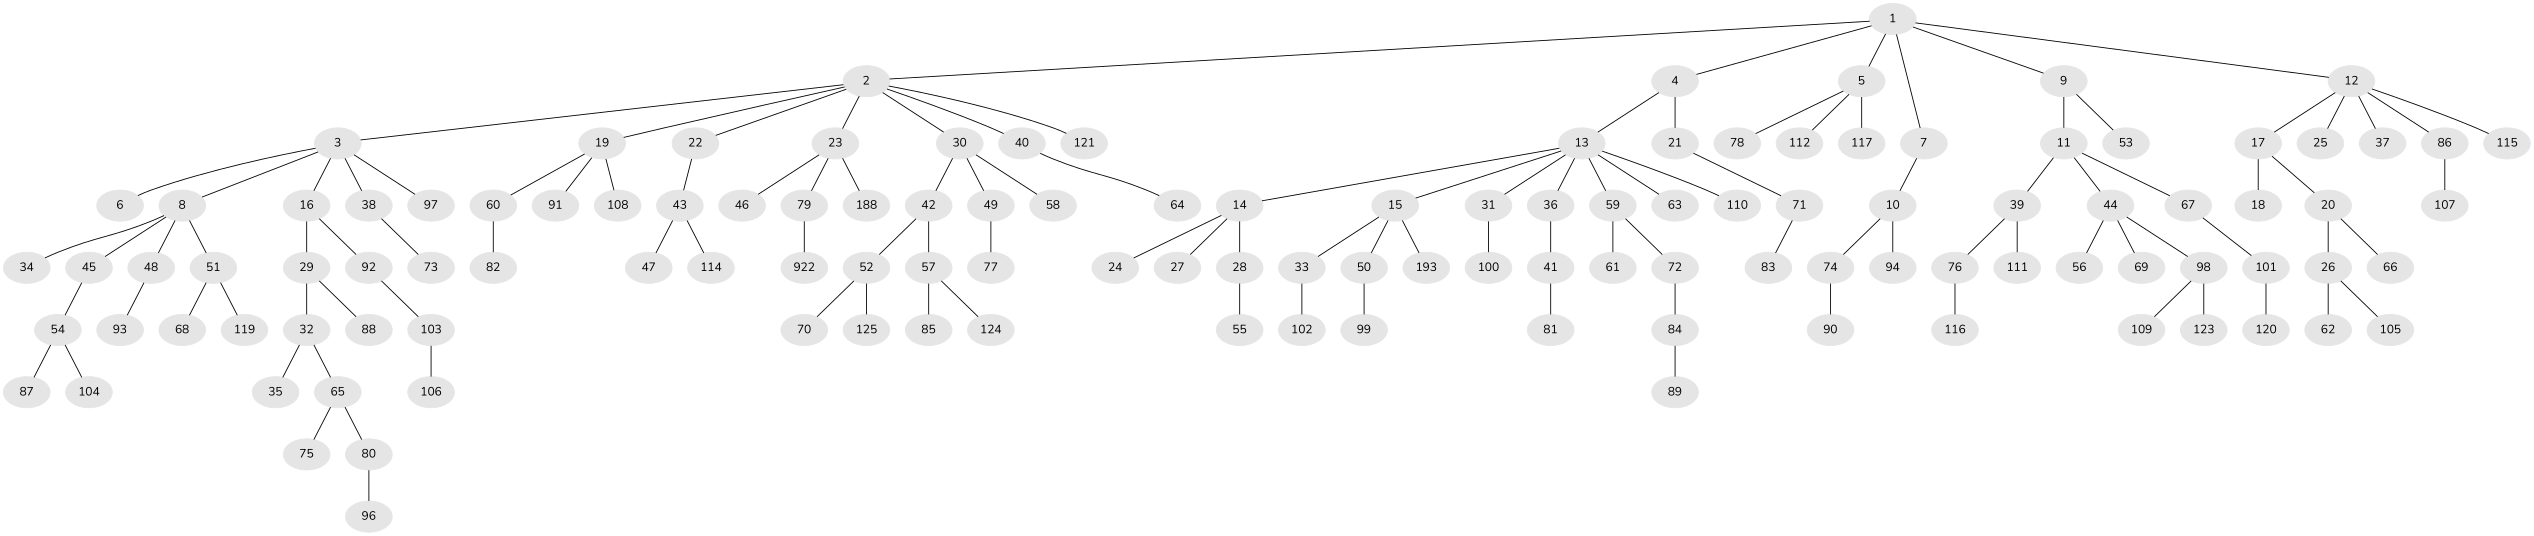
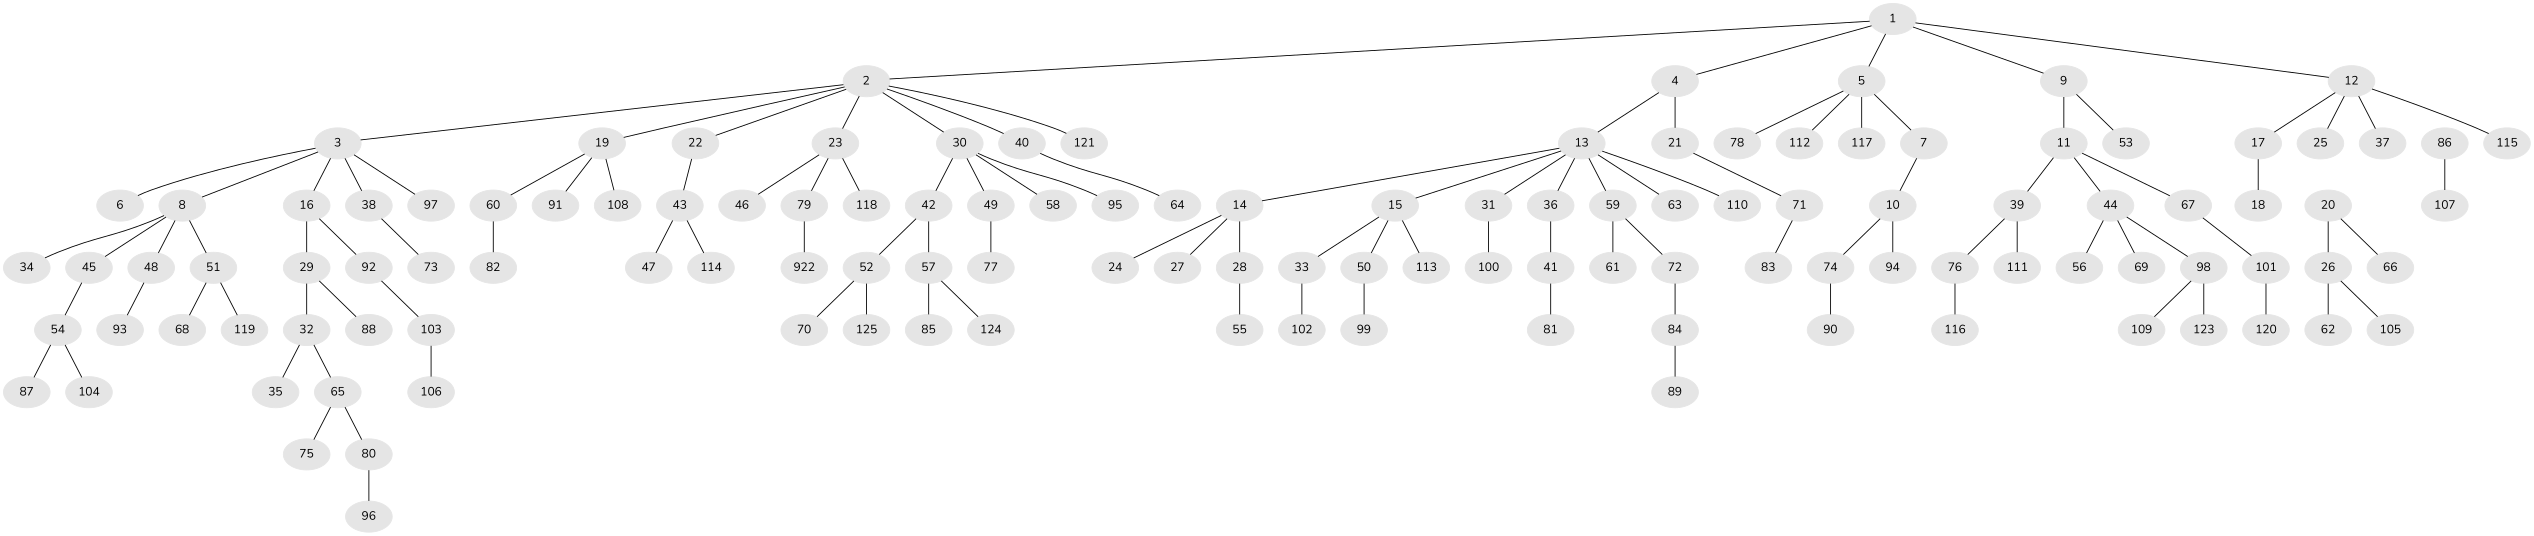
edge "1" -- "7": now "5" -- "7"
edge "12" -- "86": removed
edge "17" -- "20": removed
node "188": label "188" -> "118"
node "95": added
node "193": label "193" -> "113"
